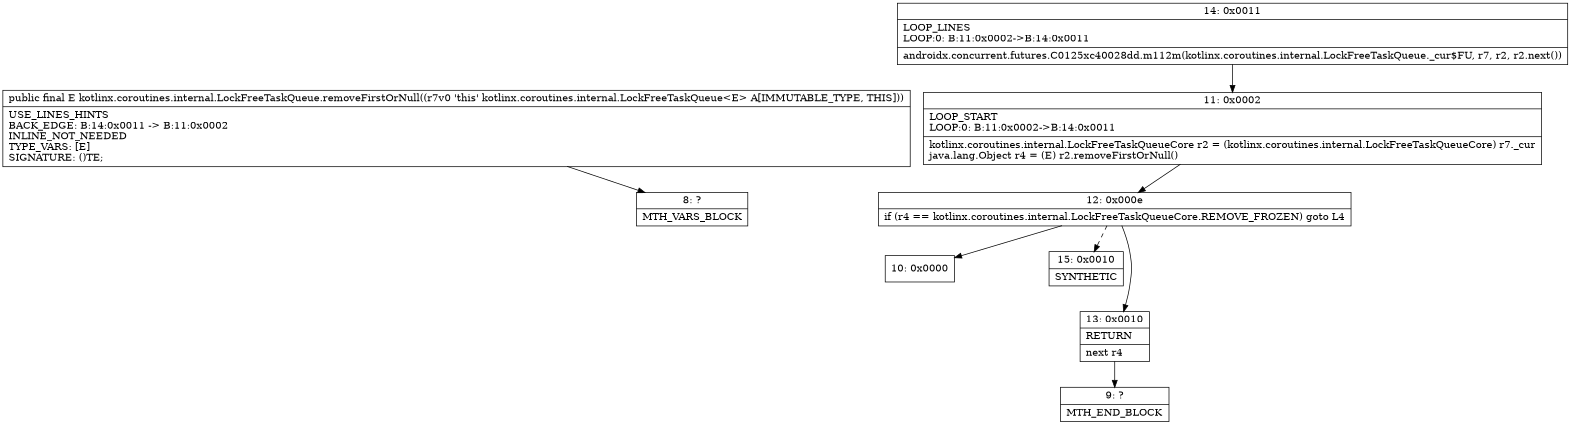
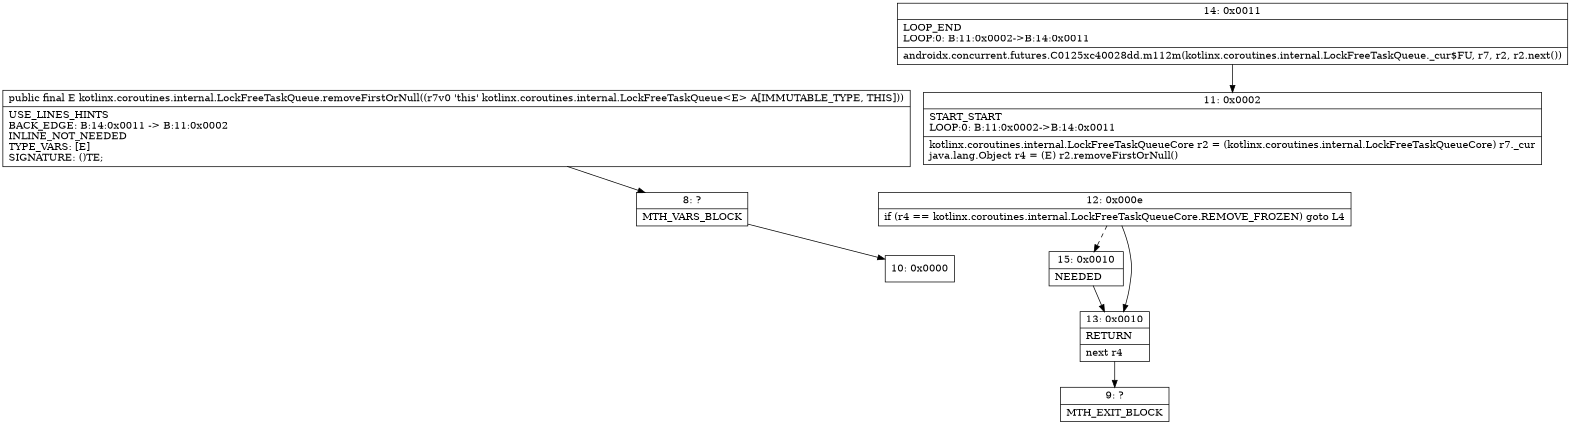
node "14: 0x0011": text "LOOP_LINES" -> "LOOP_END"
node "11: 0x0002": text "LOOP_START" -> "START_START"
edge "11: 0x0002" -> "12: 0x000e": removed
edge "12: 0x000e" -> "10: 0x0000": now "8: ?" -> "10: 0x0000"
node "15: 0x0010": text "SYNTHETIC" -> "NEEDED"
edge "15: 0x0010" -> "13: 0x0010": added
node "9: ?": text "MTH_END_BLOCK" -> "MTH_EXIT_BLOCK"
